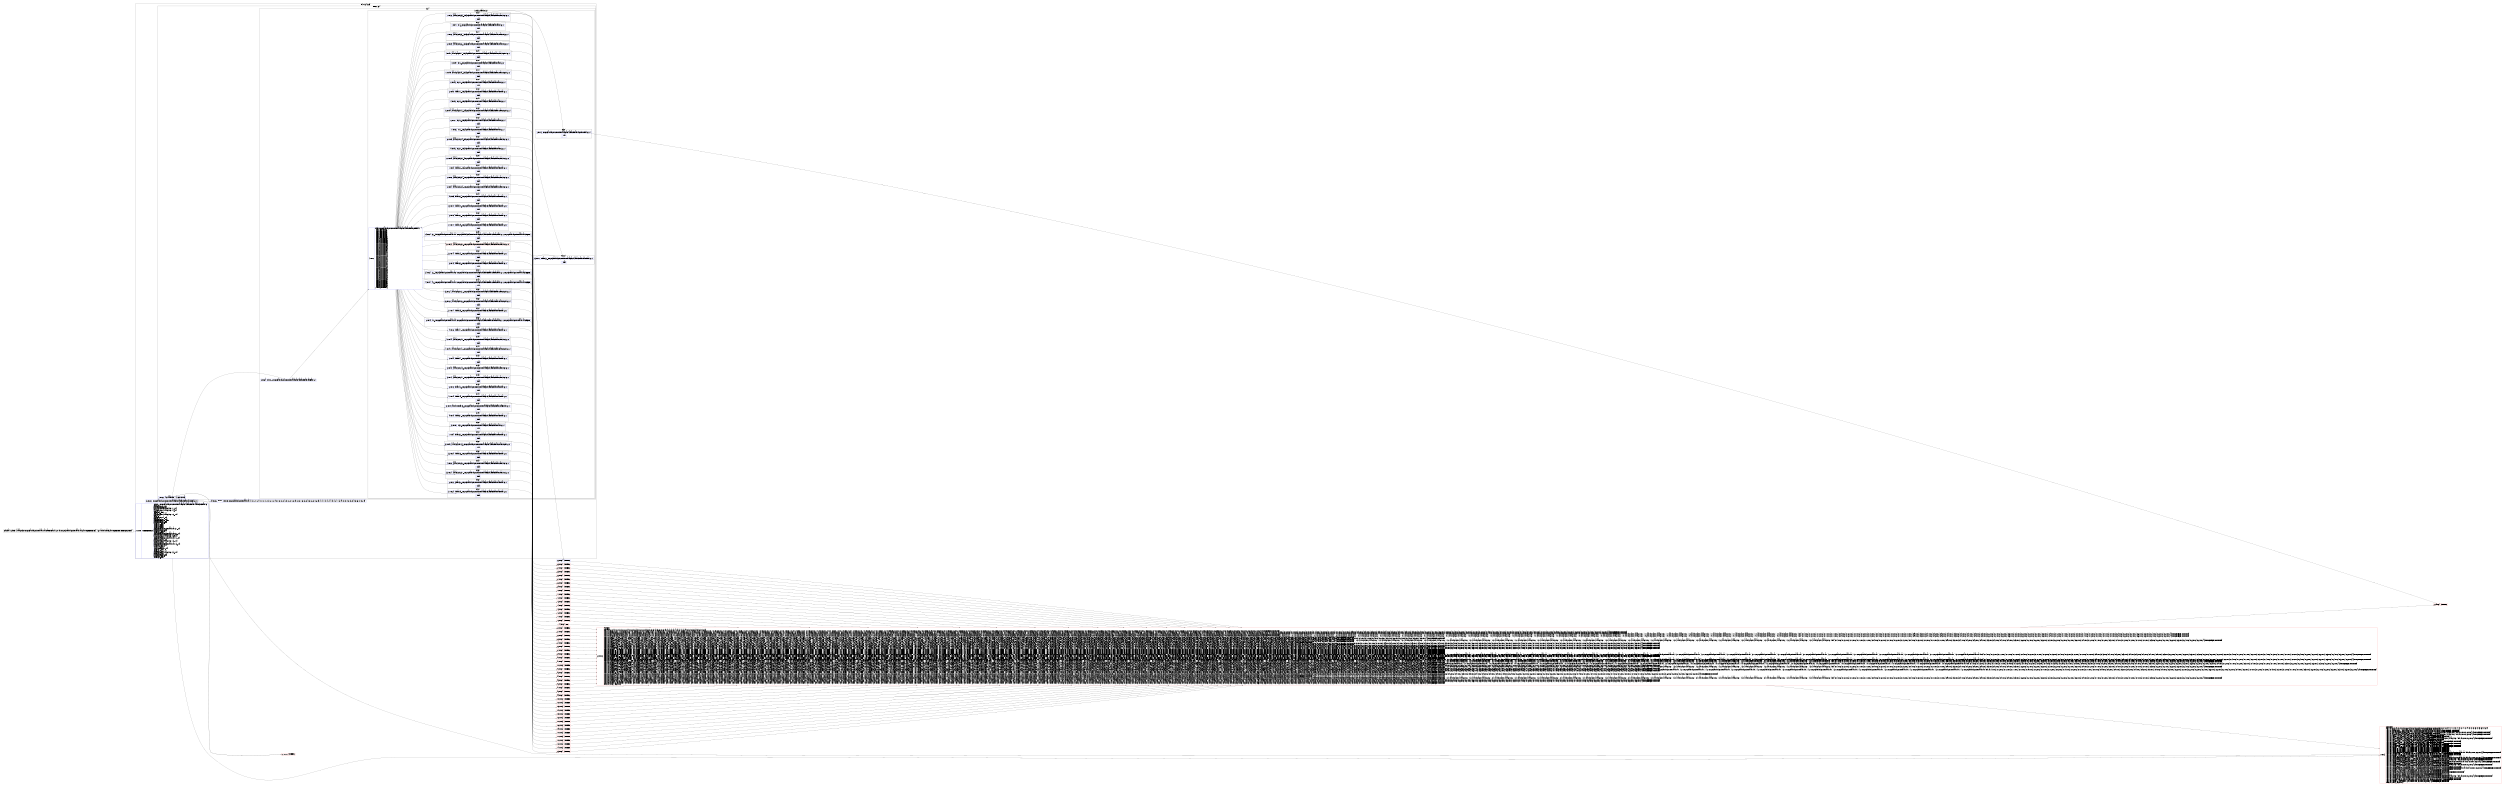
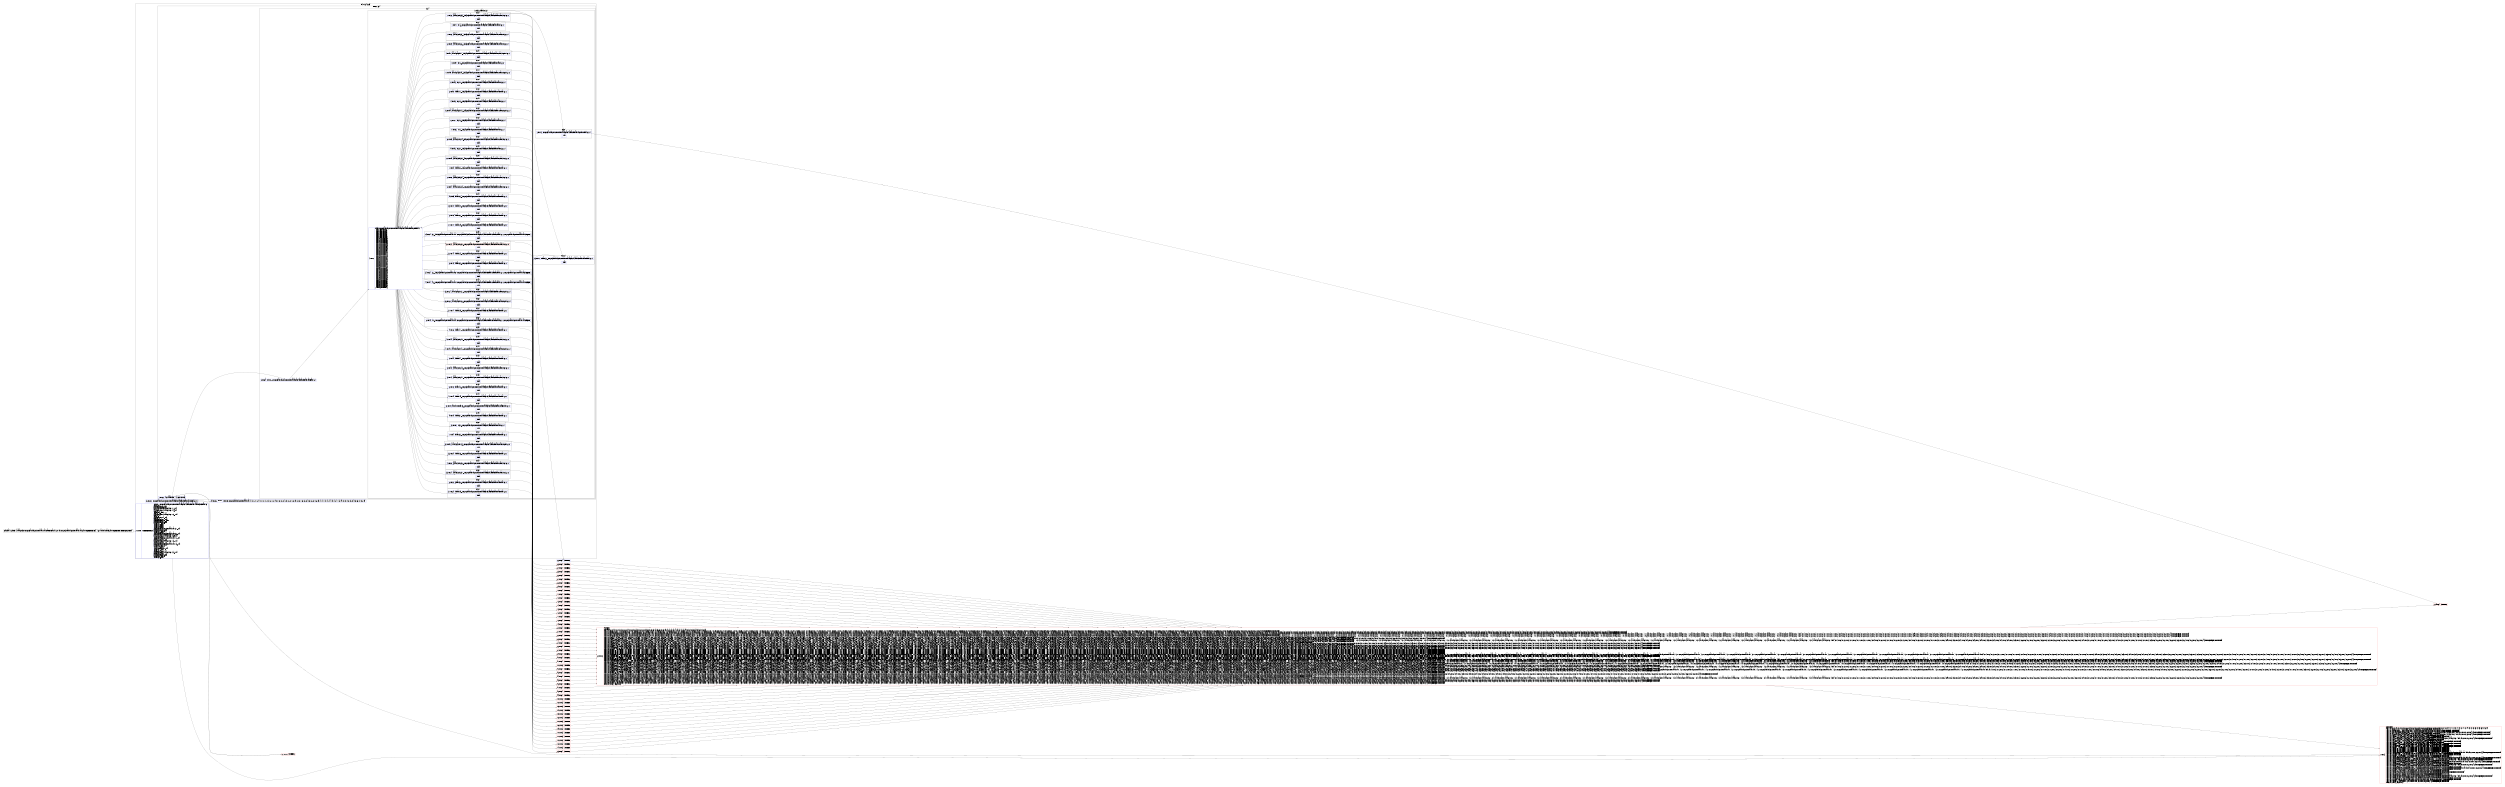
node "79: 0x0064": text "TYPE" -> "SYNTHETIC"
